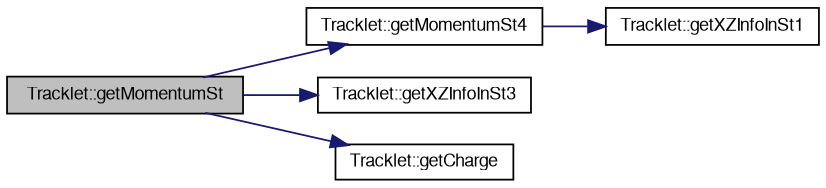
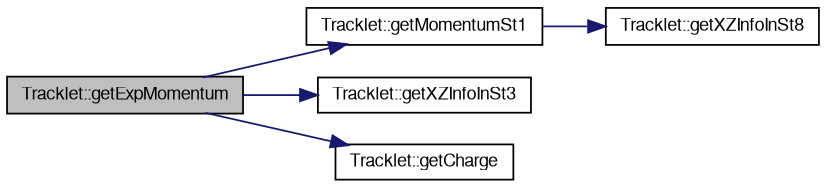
node "Tracklet::getMomentumSt4": label "Tracklet::getMomentumSt4" -> "Tracklet::getMomentumSt1"
node "Tracklet::getXZInfoInSt1": label "Tracklet::getXZInfoInSt1" -> "Tracklet::getXZInfoInSt8"
node "Tracklet::getMomentumSt": label "Tracklet::getMomentumSt" -> "Tracklet::getExpMomentum"
